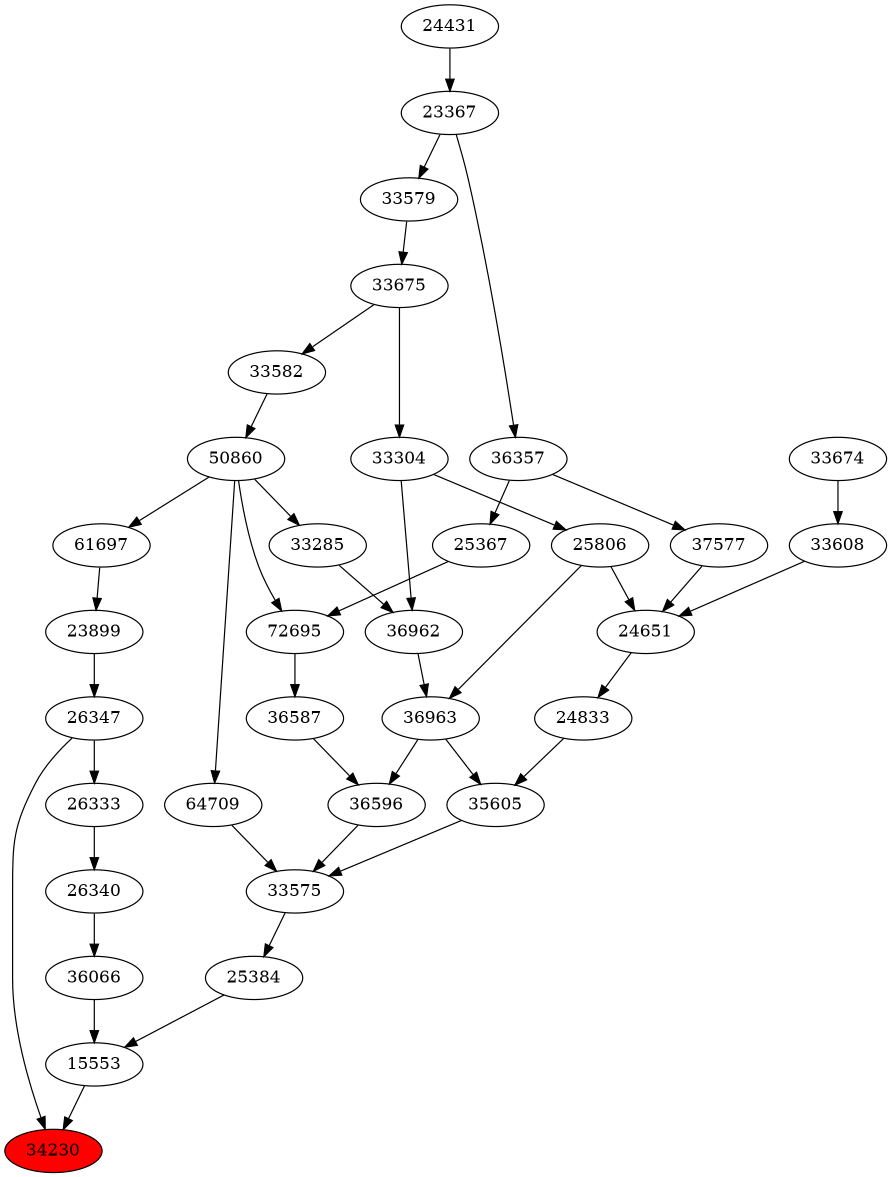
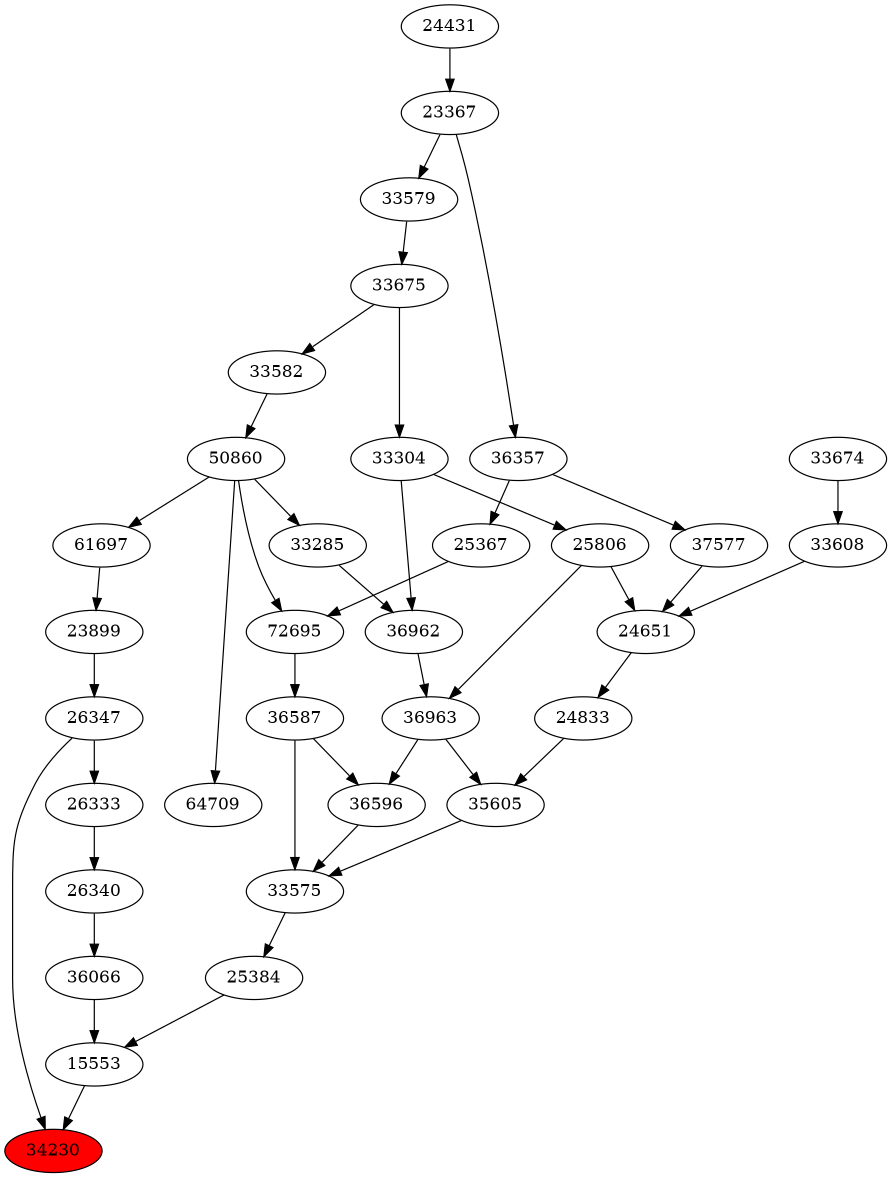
edge "64709" -> "33575": now "36587" -> "33575"
